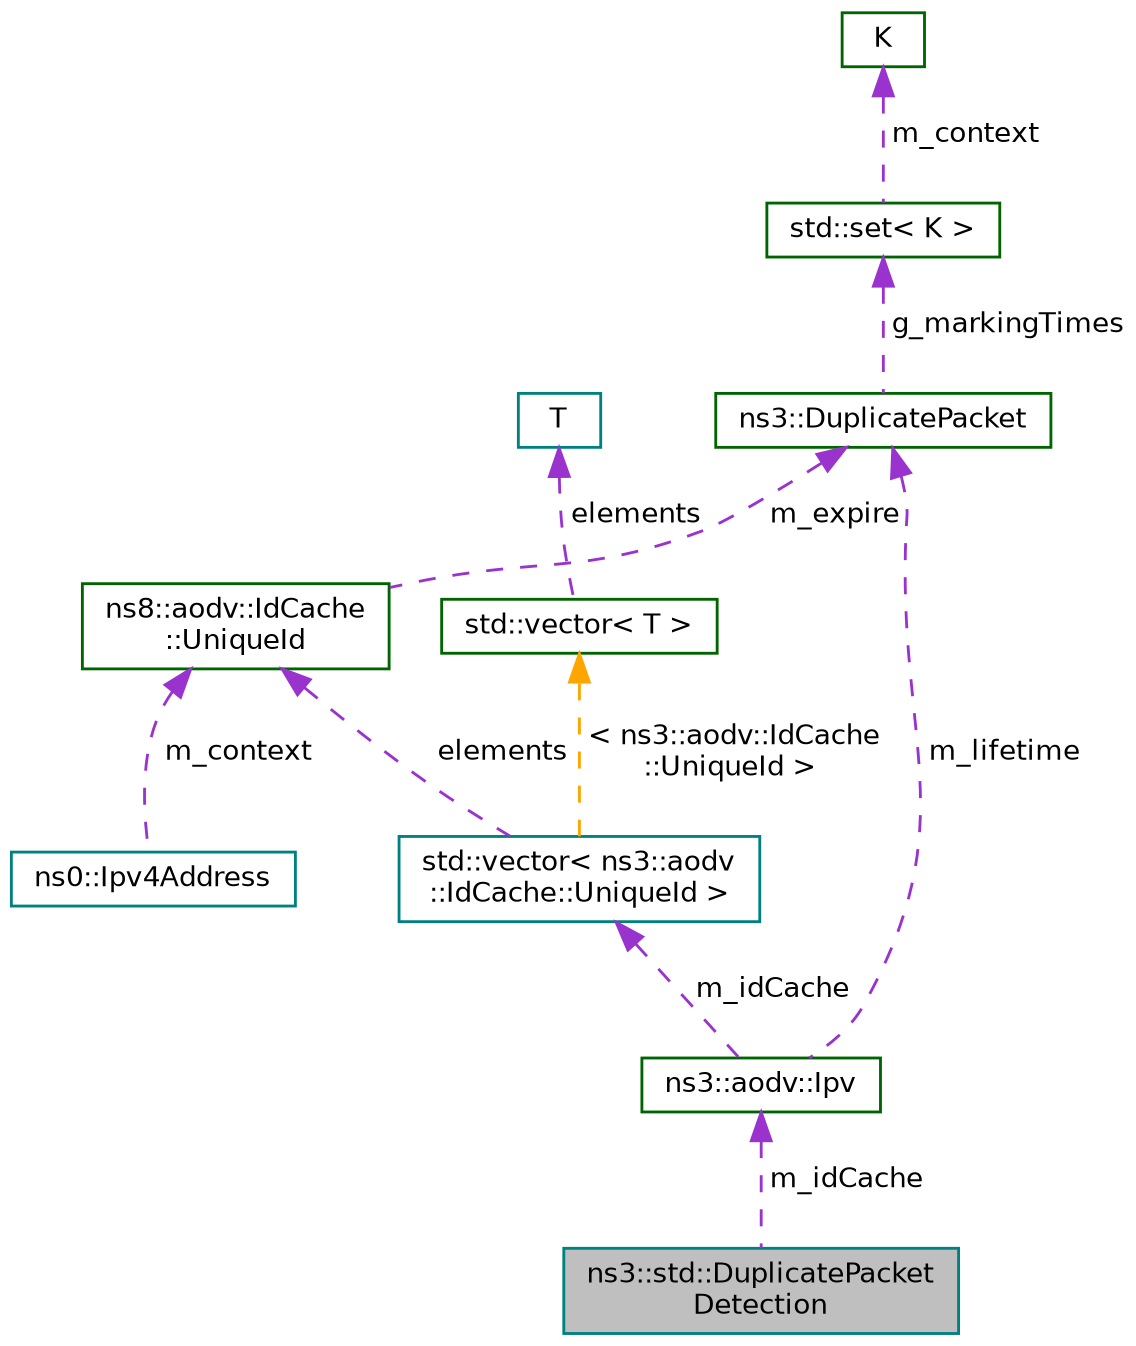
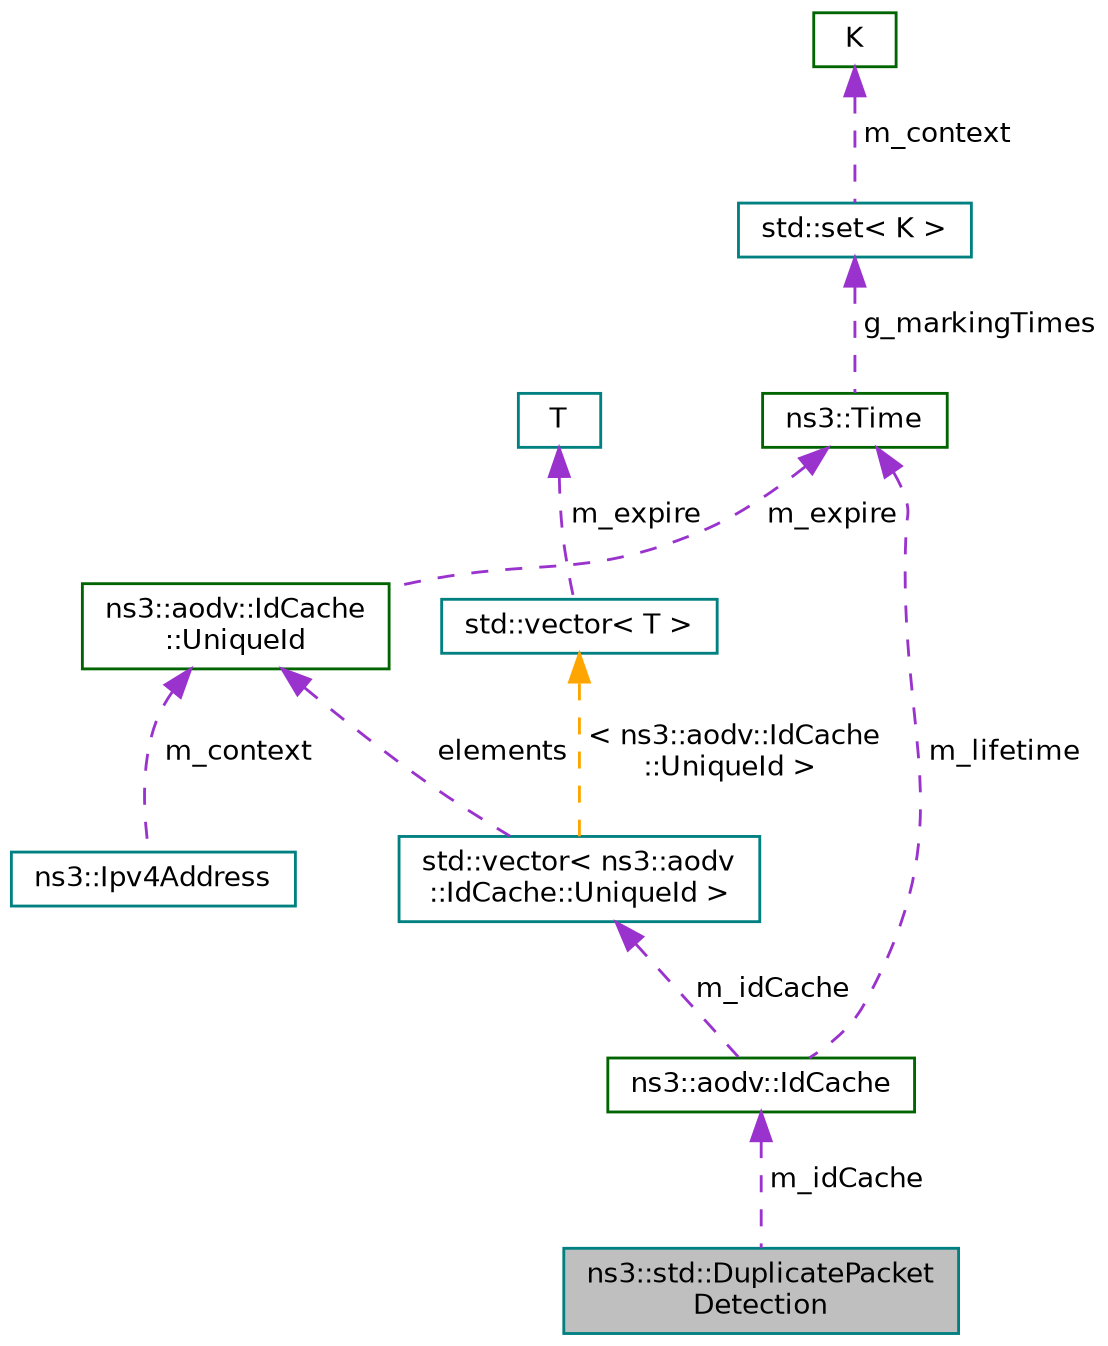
node "std::set< K >": color darkgreen -> teal
node "ns3::DuplicatePacket": label "ns3::DuplicatePacket" -> "ns3::Time"
edge "std::vector< T >" -> "T": label " elements" -> " m_expire"
node "ns8::aodv::IdCache ::UniqueId": label "ns8::aodv::IdCache ::UniqueId" -> "ns3::aodv::IdCache ::UniqueId"
node "std::vector< T >": color darkgreen -> teal
node "ns0::Ipv4Address": label "ns0::Ipv4Address" -> "ns3::Ipv4Address"
node "ns3::aodv::Ipv": label "ns3::aodv::Ipv" -> "ns3::aodv::IdCache"
